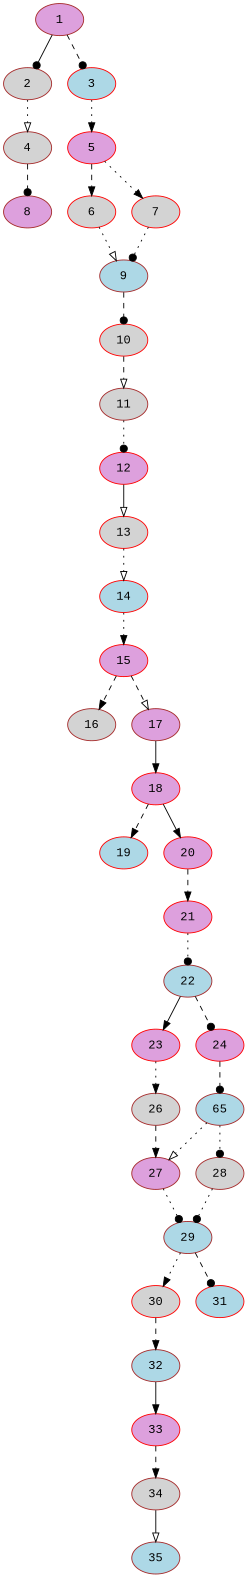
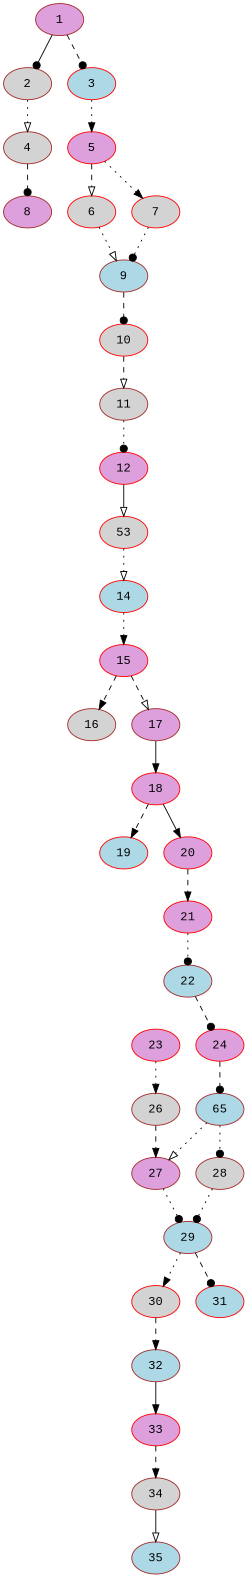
edge "5" -> "6": arrowhead normal -> onormal
node "13": label "13" -> "53"
edge "22" -> "23": removed
